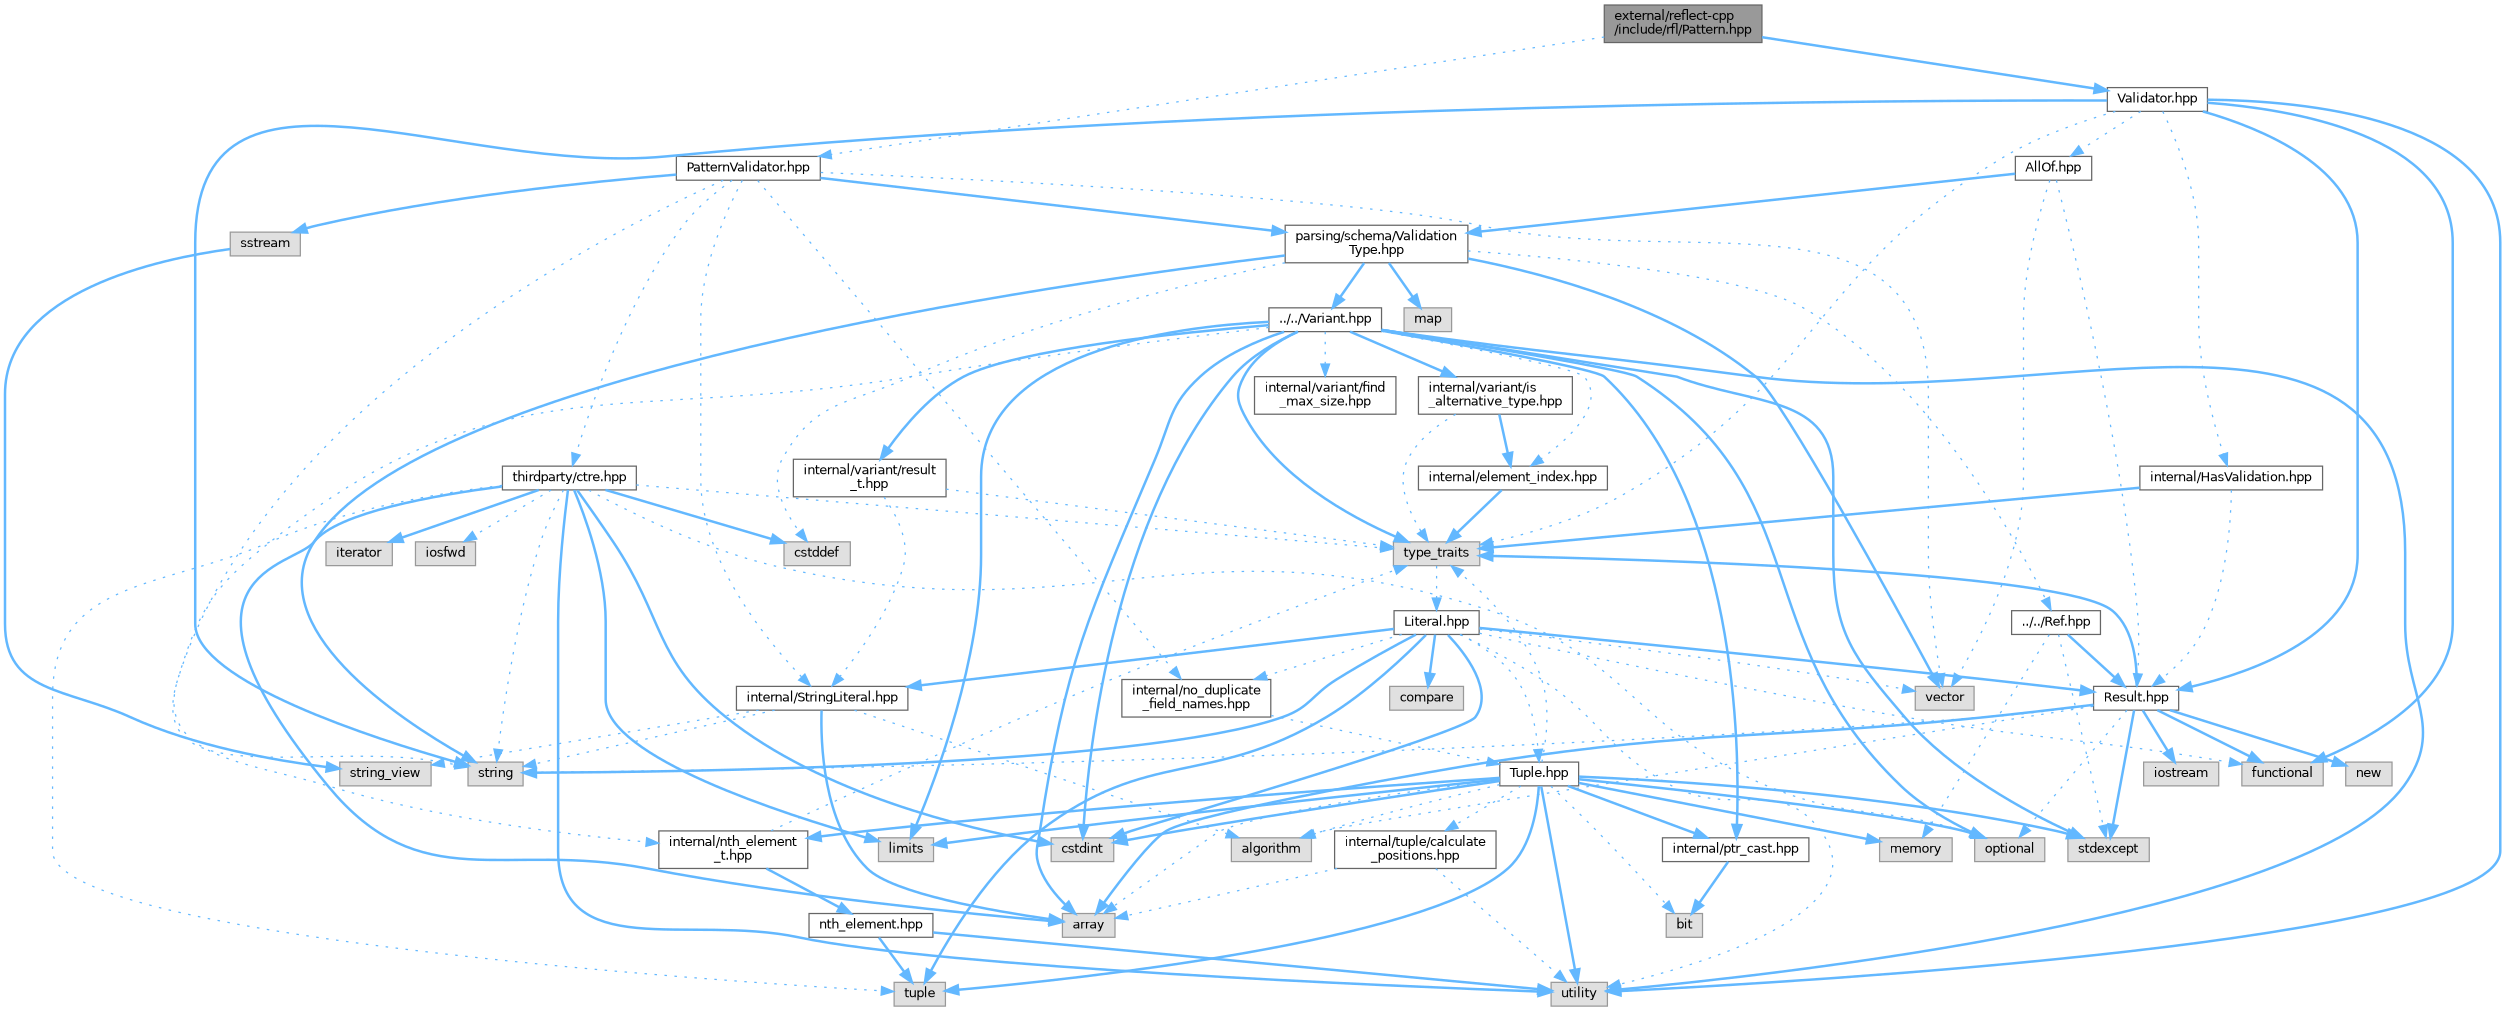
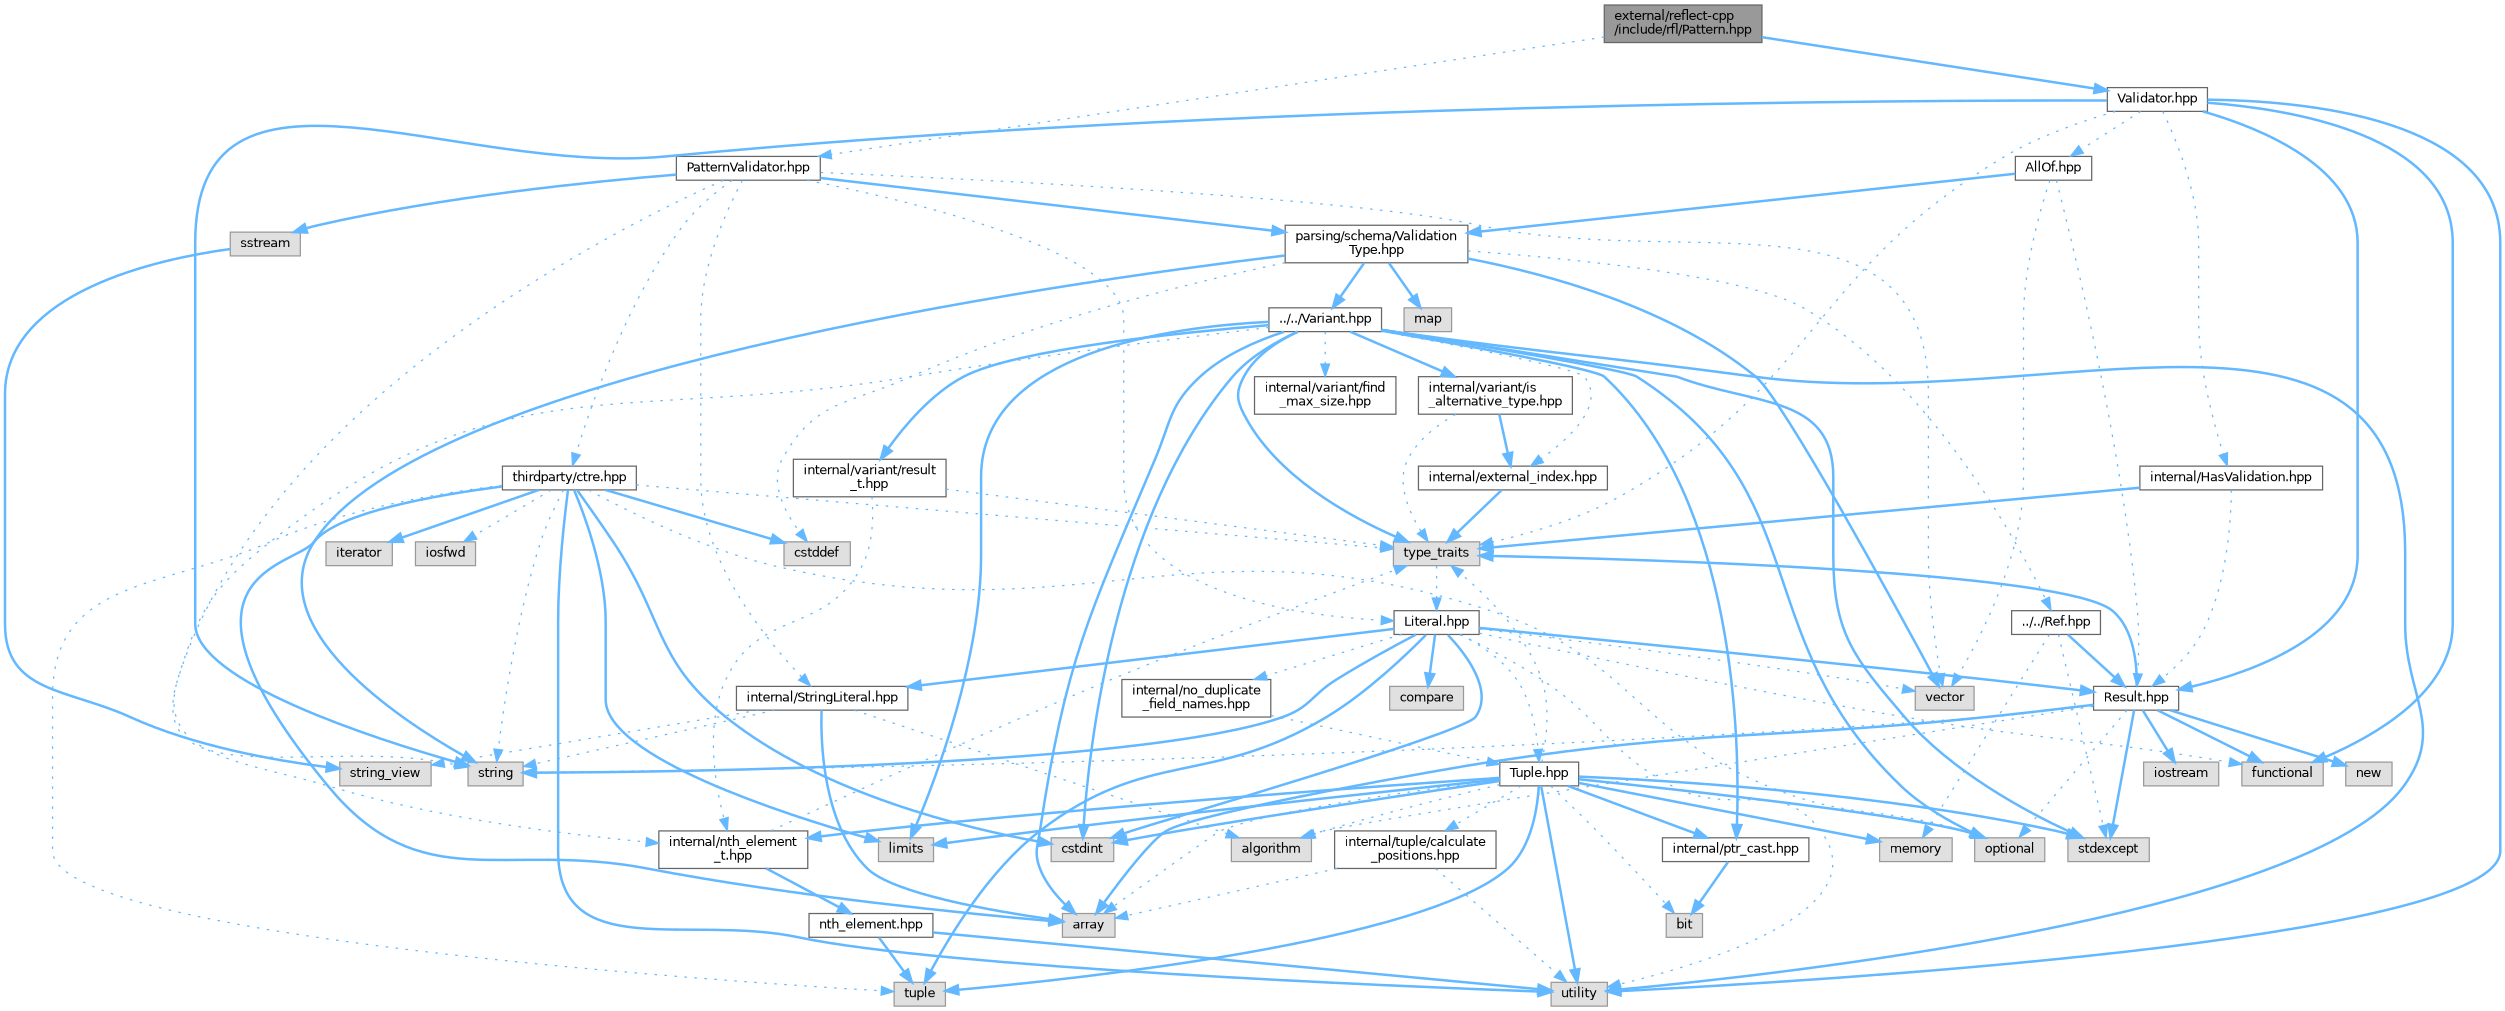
edge "PatternValidator.hpp" -> "internal/no_duplicate _field_names.hpp": now "PatternValidator.hpp" -> "Literal.hpp"
node "internal/element_index.hpp": label "internal/element_index.hpp" -> "internal/external_index.hpp"
edge "internal/variant/result _t.hpp" -> "internal/StringLiteral.hpp": now "internal/variant/result _t.hpp" -> "internal/nth_element _t.hpp"
